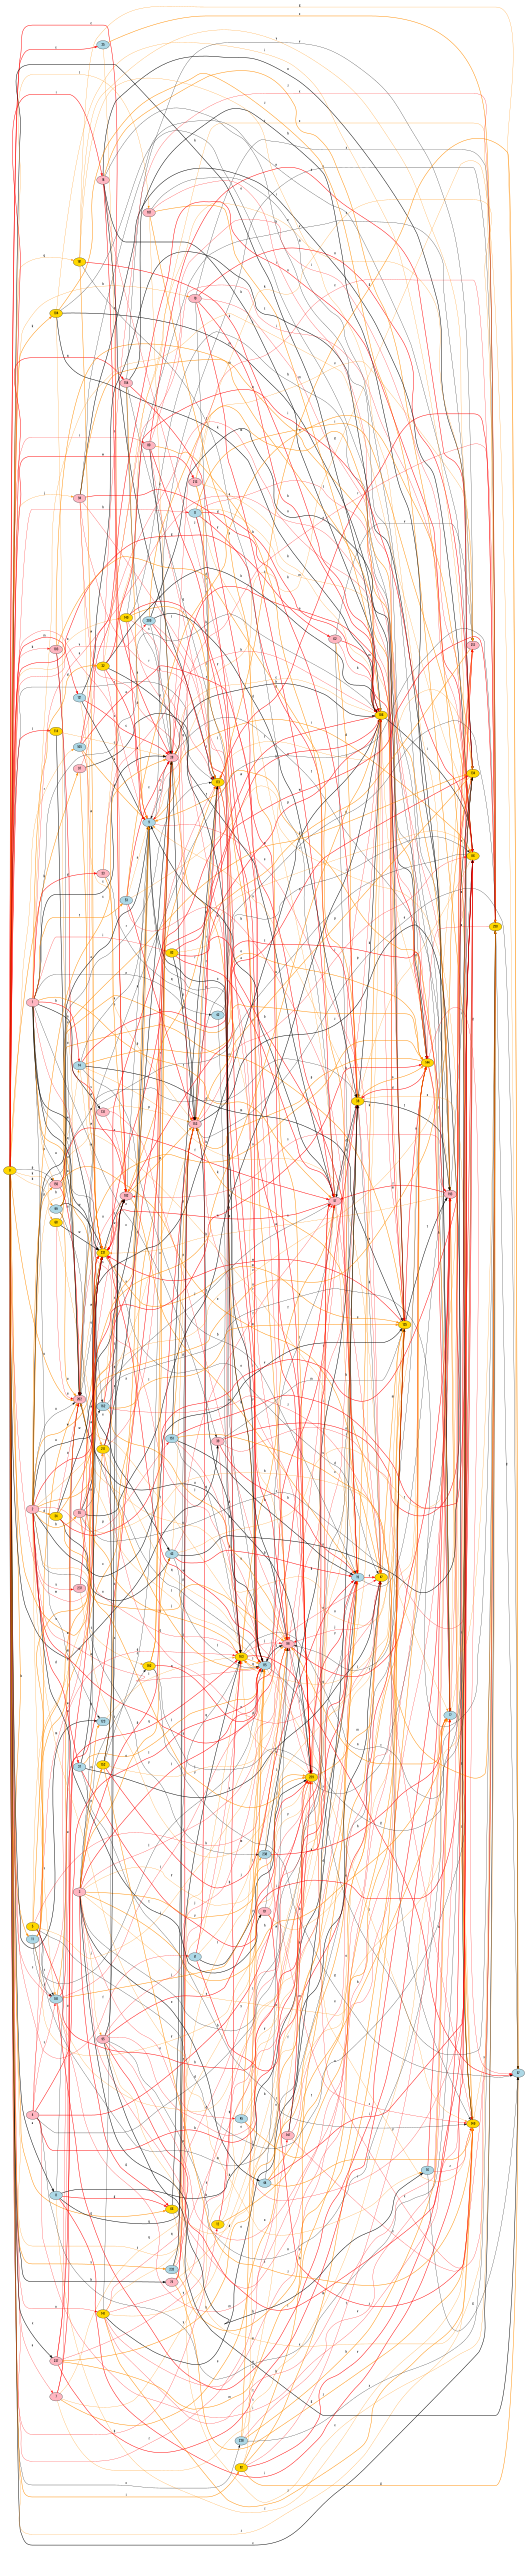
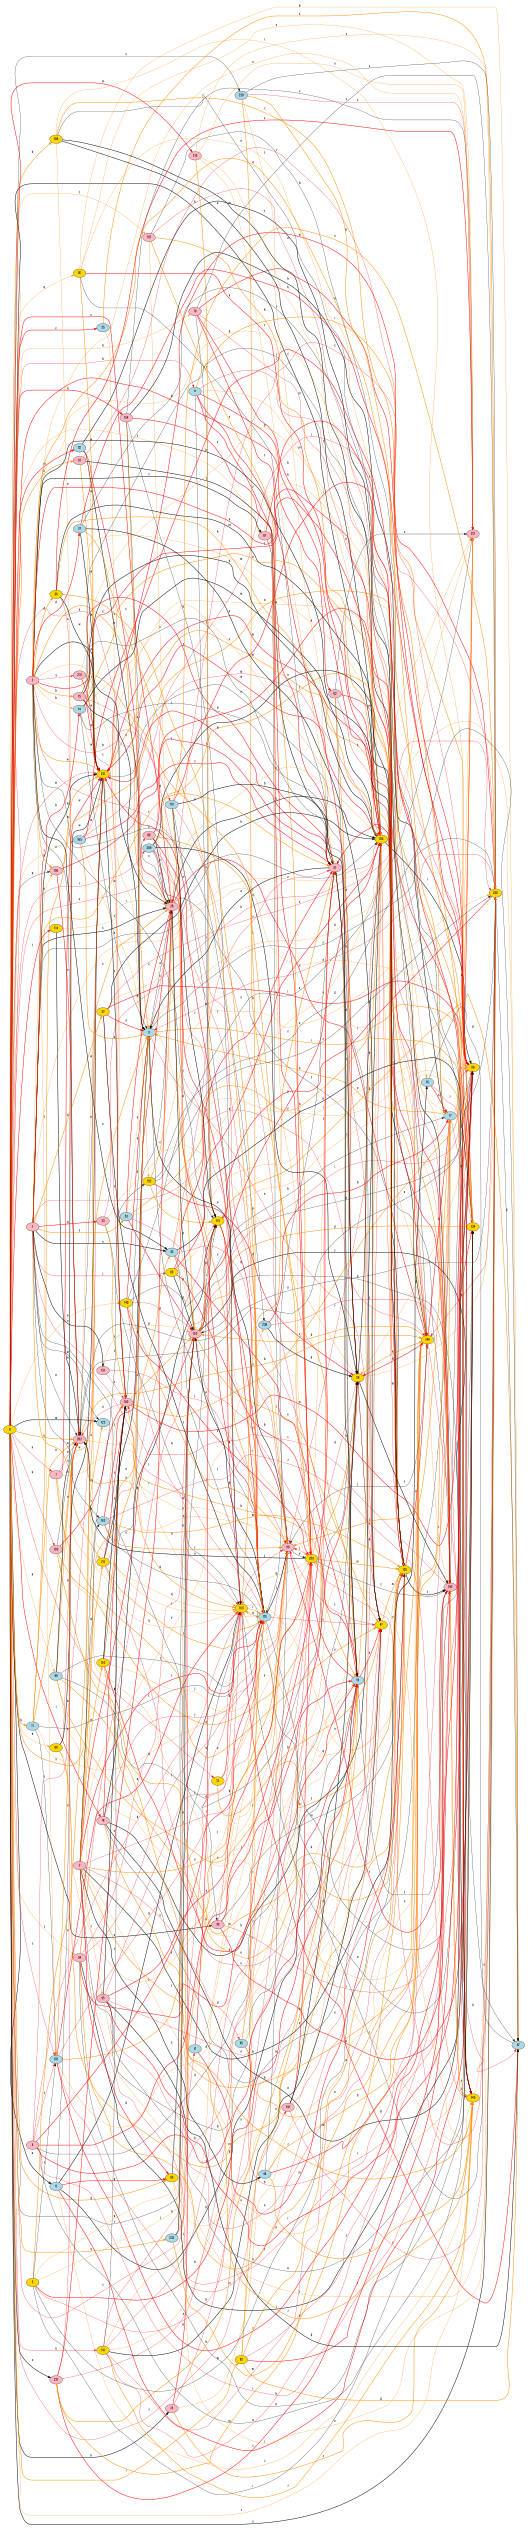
node "42": removed
edge "51" -> "239": removed, label "y"
edge "44" -> "96": label "w" -> "j"
